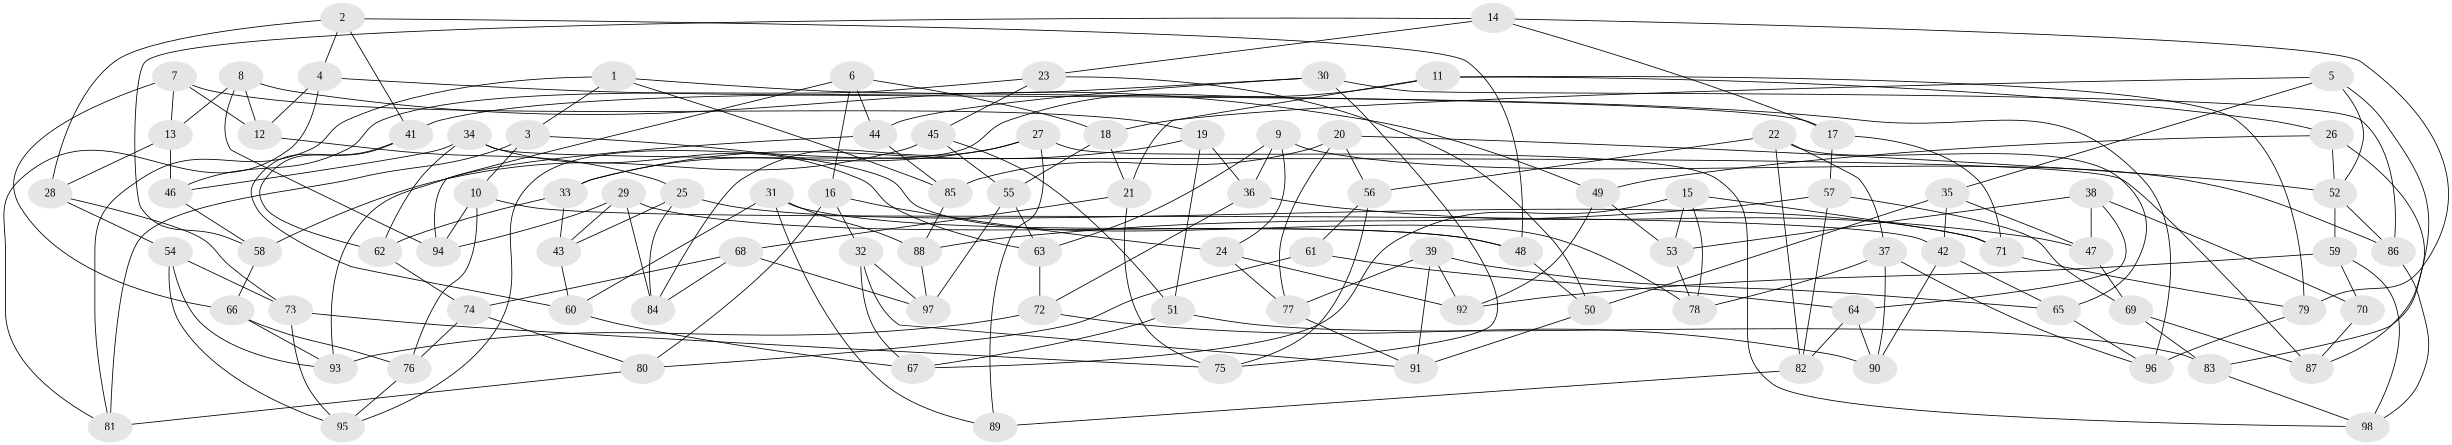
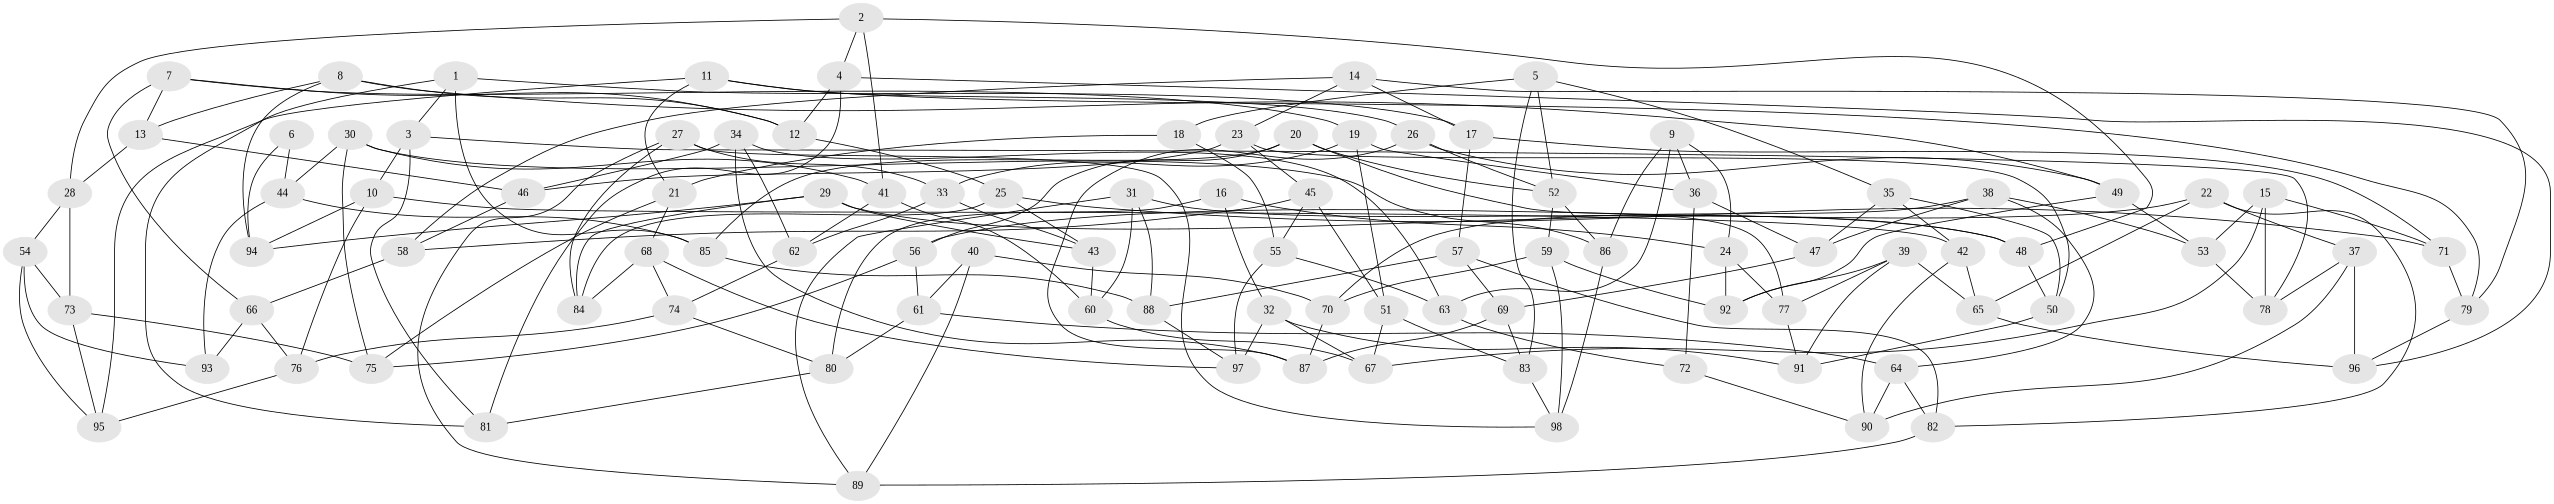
edge "6" -- "18": removed
edge "6" -- "16": removed
node "40": added
edge "72" -- "93": removed
